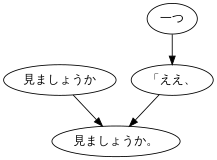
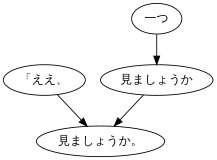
edge "一つ" -> "「ええ、": now "一つ" -> "見ましょうか"
